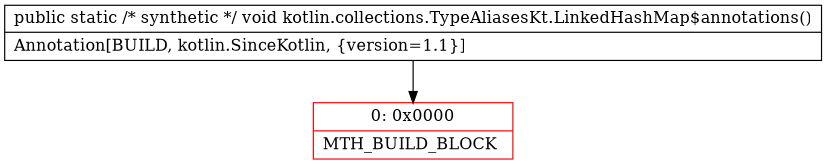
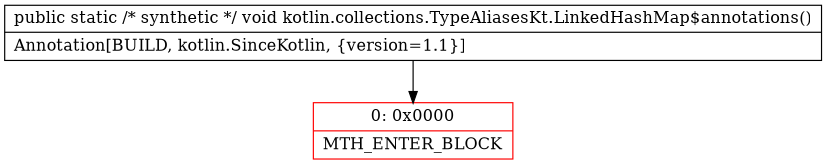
node "0: 0x0000": text "MTH_BUILD_BLOCK" -> "MTH_ENTER_BLOCK"
